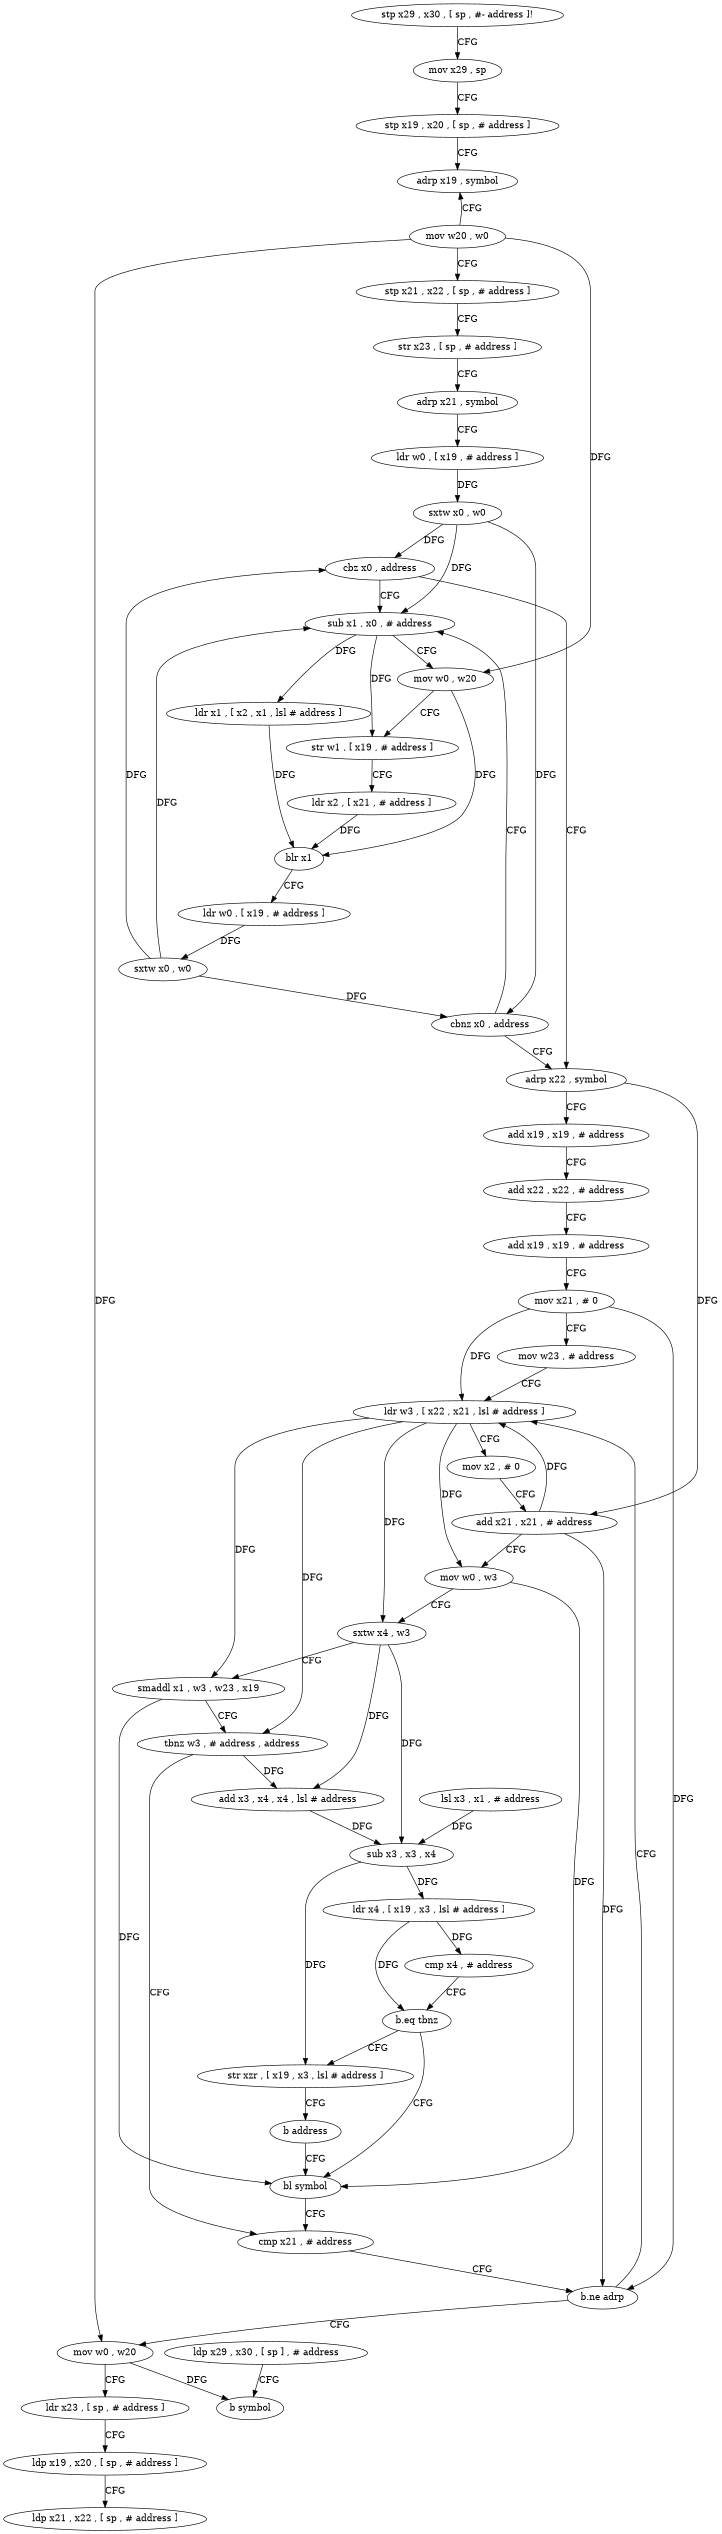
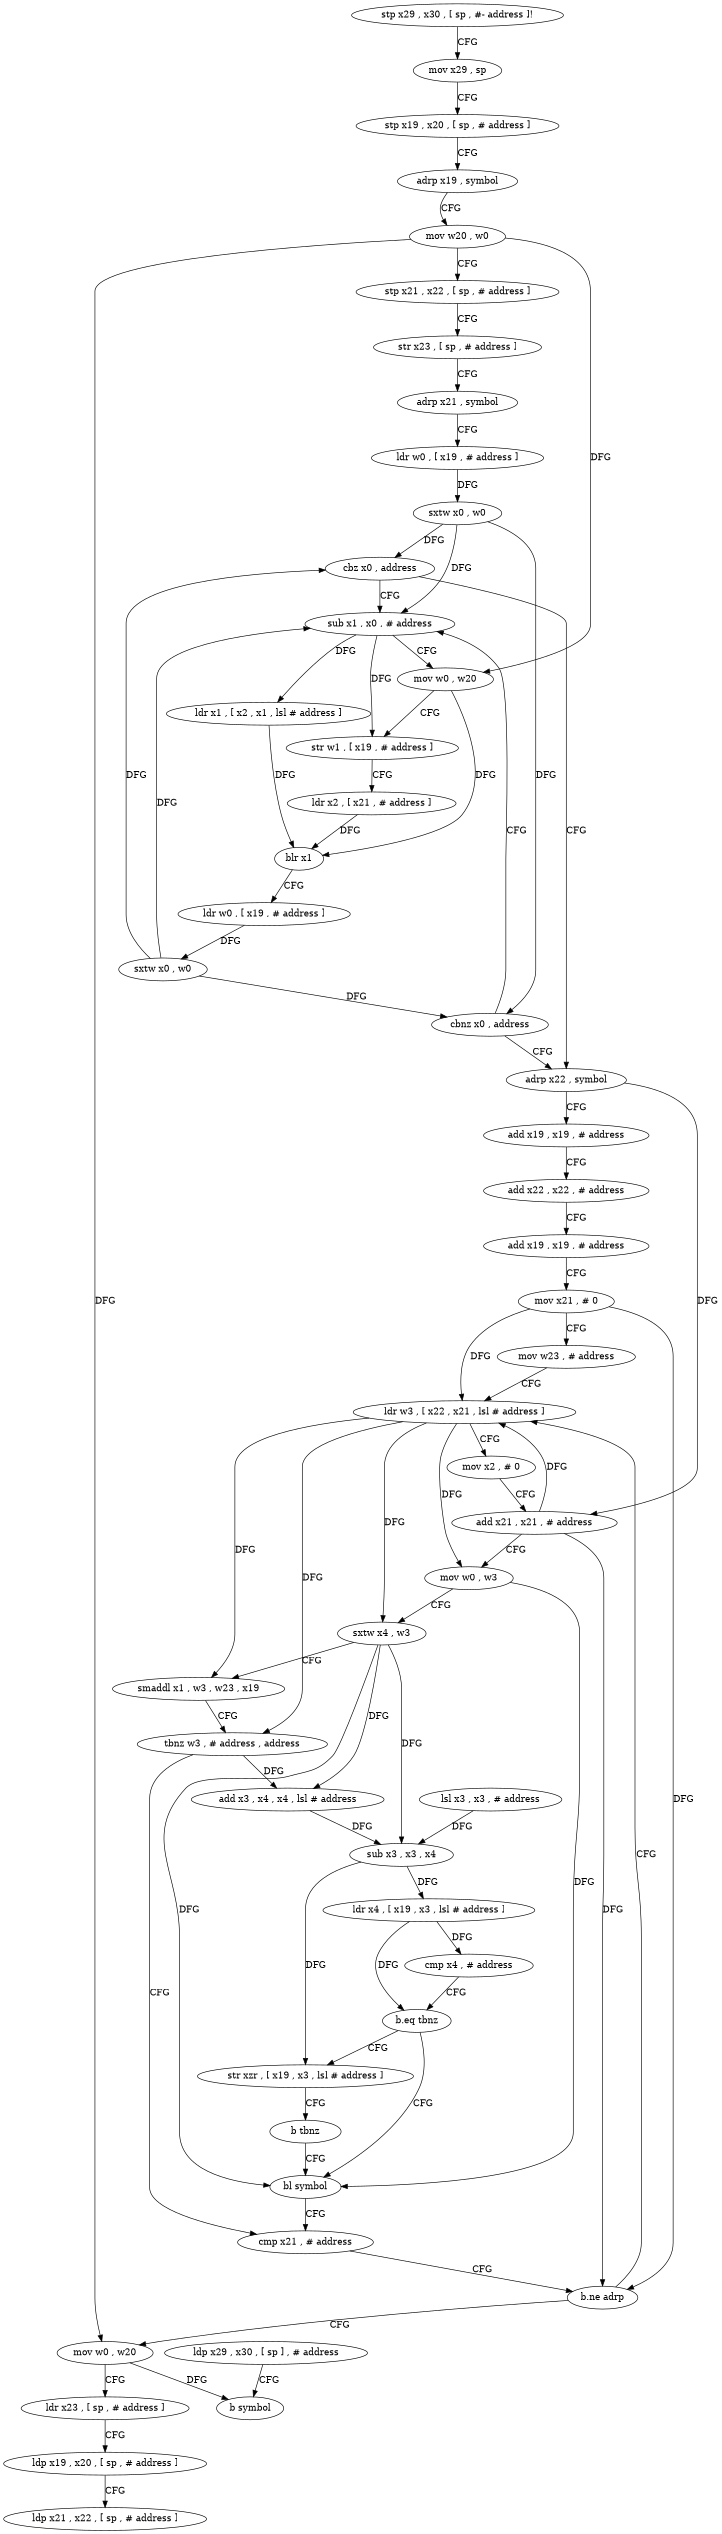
edge "mov w20 , w0" -> "adrp x19 , symbol": reversed
node "lsl x3 , x1 , # address": label "lsl x3 , x1 , # address" -> "lsl x3 , x3 , # address"
edge "smaddl x1 , w3 , w23 , x19" -> "bl symbol": now "sxtw x4 , w3" -> "bl symbol"
node "b address": label "b address" -> "b tbnz"
